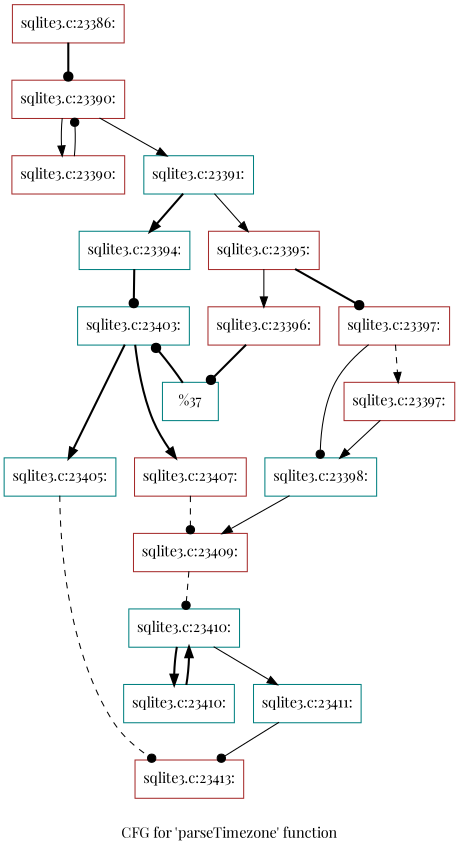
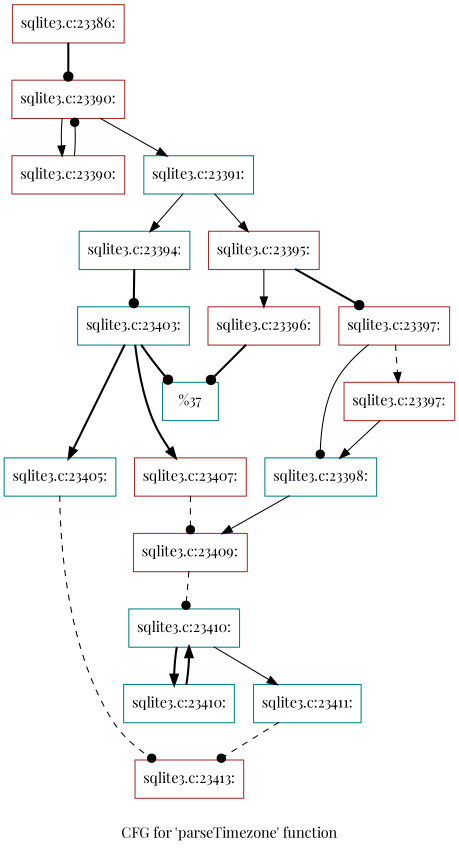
edge "sqlite3.c:23391:" -> "sqlite3.c:23394:": style bold -> solid
edge "%37" -> "sqlite3.c:23403:": reversed
edge "sqlite3.c:23411:" -> "sqlite3.c:23413:": style solid -> dashed
